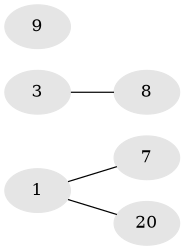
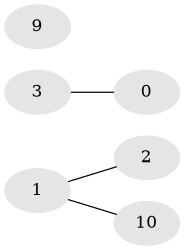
node "8": label "8" -> "0"
node "7": label "7" -> "2"
node "20": label "20" -> "10"
